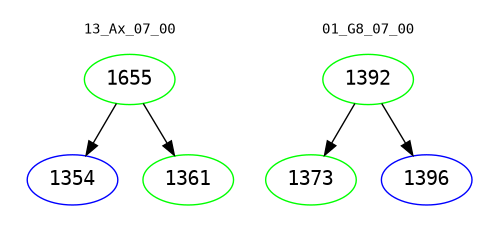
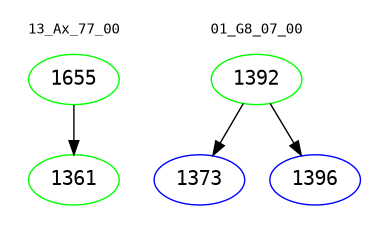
cluster "13_Ax_07_00": label "13_Ax_07_00" -> "13_Ax_77_00"
node "1354": removed
node "1373": color green -> blue
